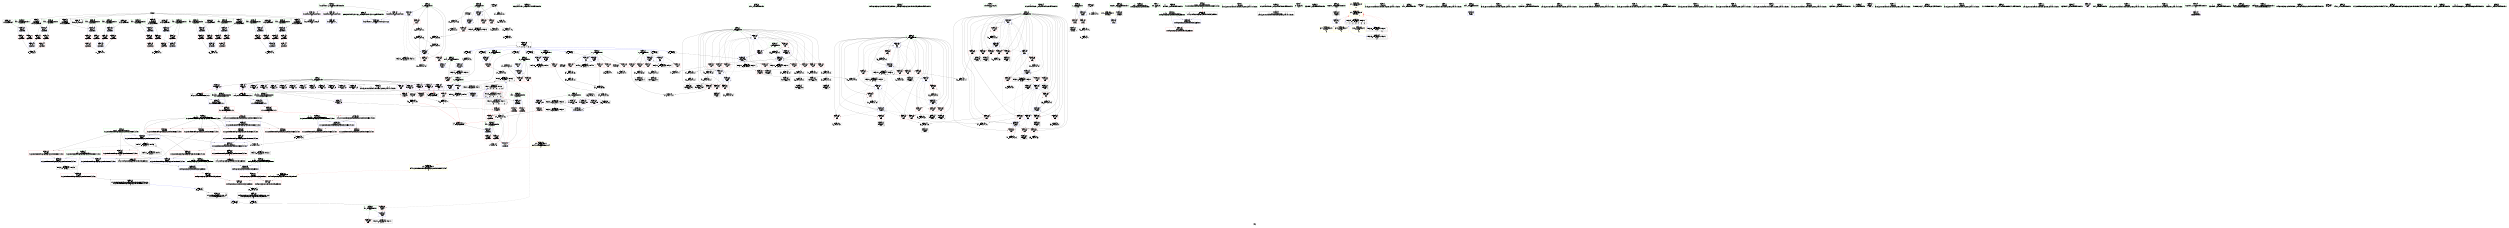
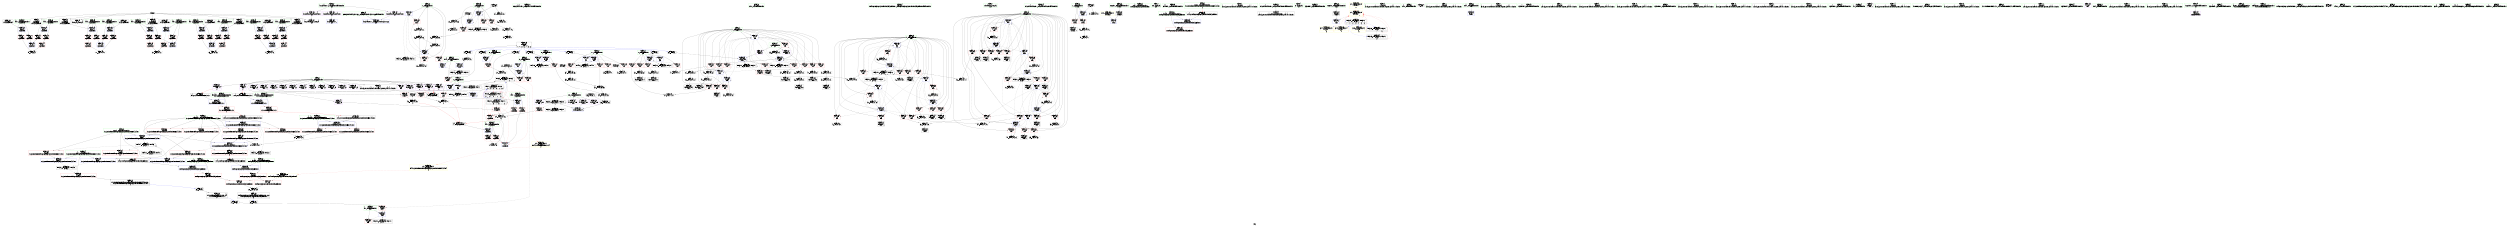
node "NodeID: 288": text "_Z5chminRii" -> "_Z5last"
